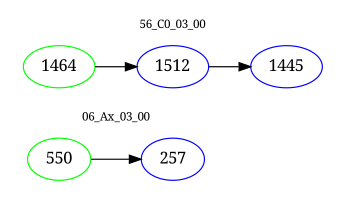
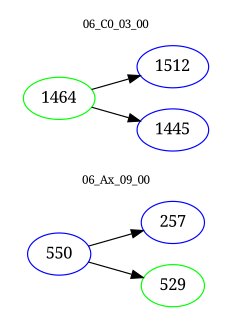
cluster "56_C0_03_00": label "56_C0_03_00" -> "06_C0_03_00"
edge "1512" -> "1445": now "1464" -> "1445"
cluster "06_Ax_03_00": label "06_Ax_03_00" -> "06_Ax_09_00"
node "550": color green -> blue
node "529": added
